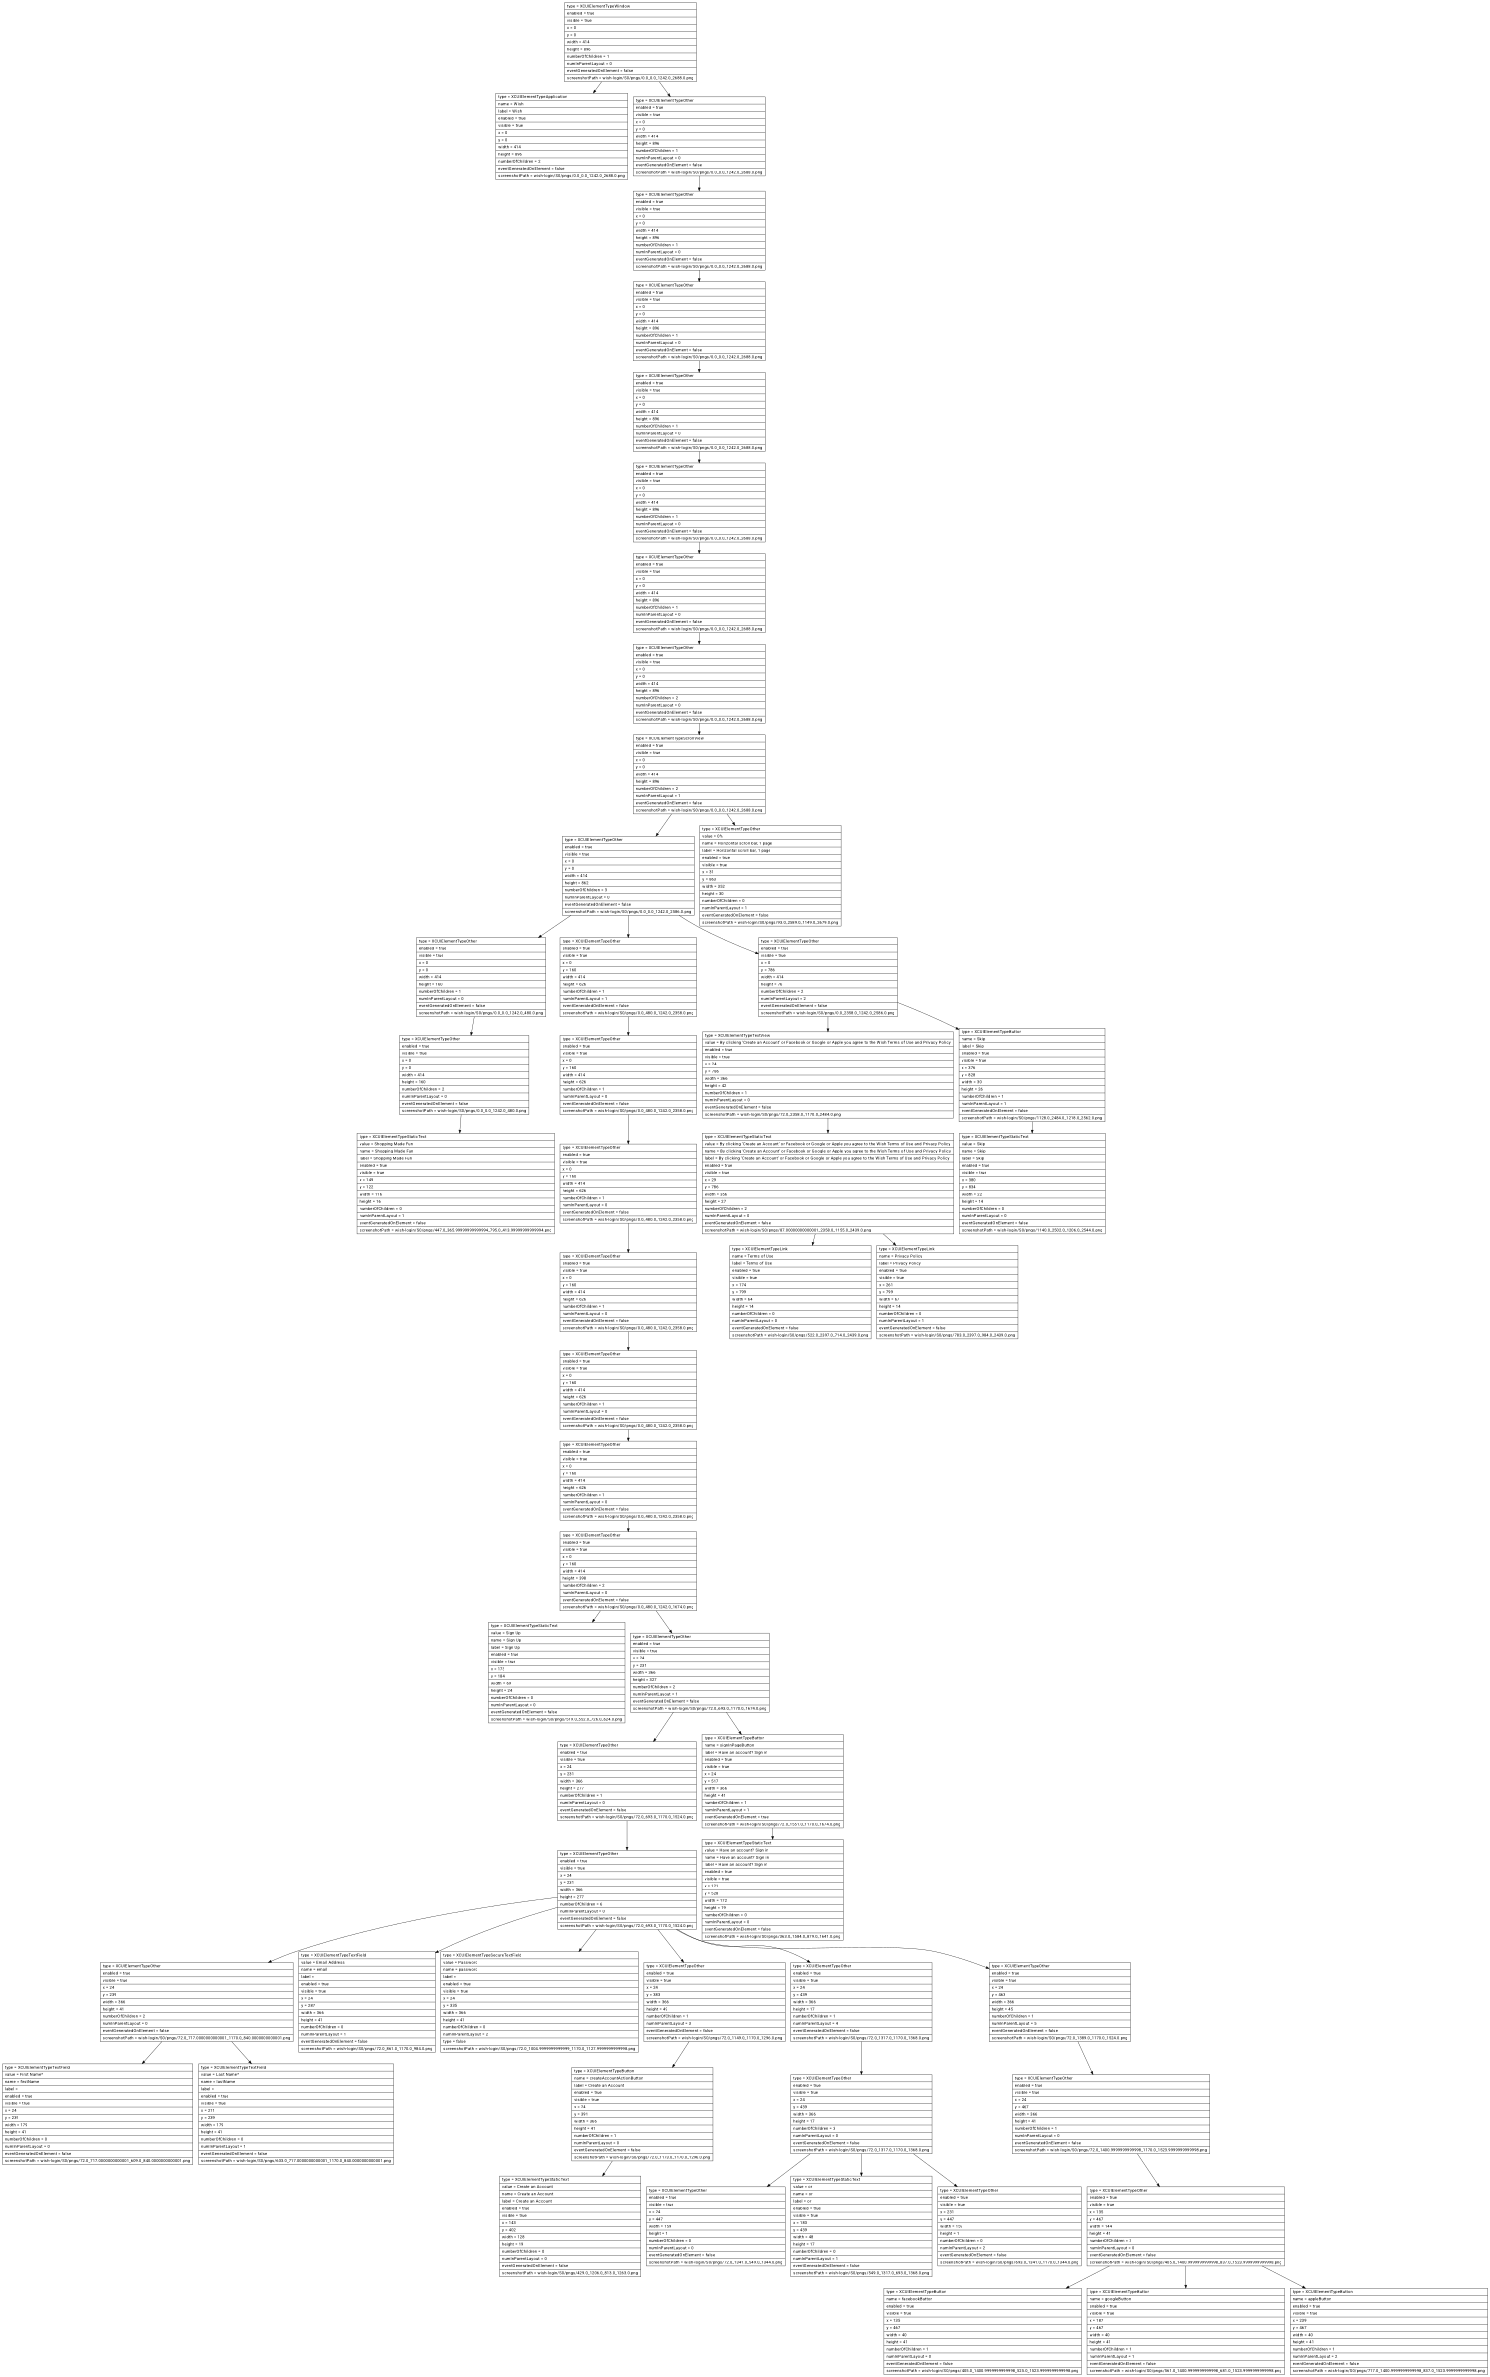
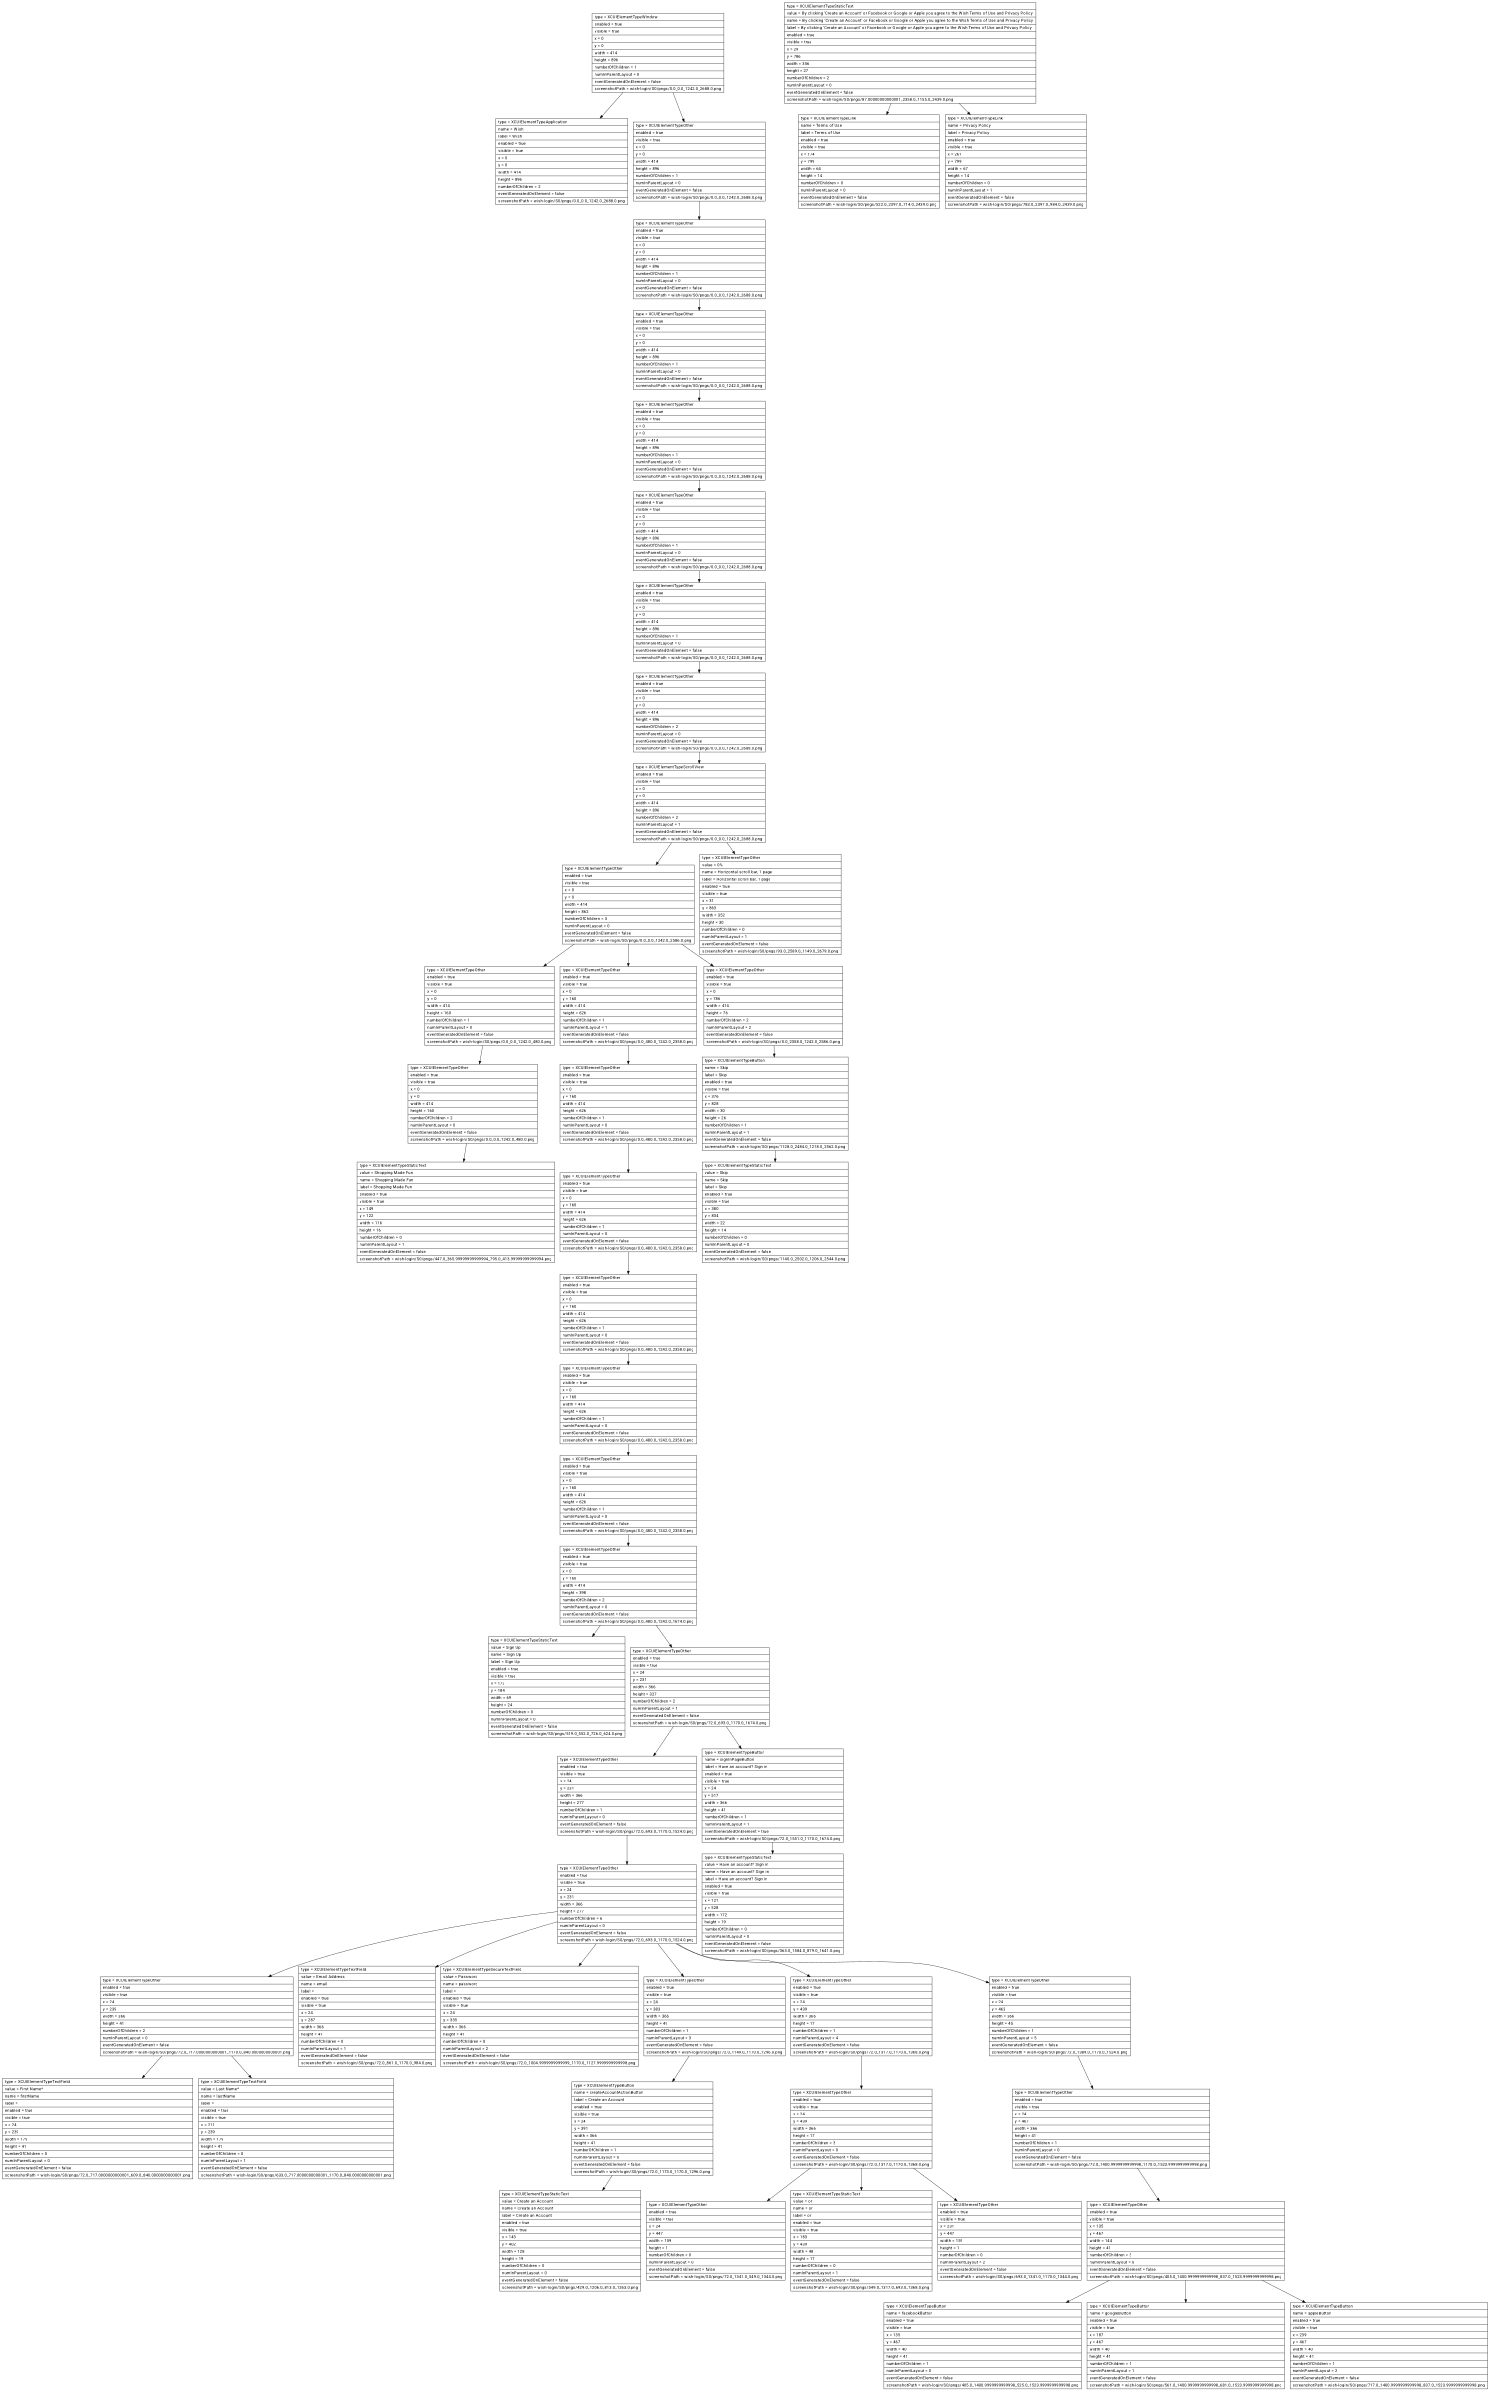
node "type = XCUIElementTypeTextView": removed
node "type = XCUIElementTypeSecureTextField": text "type = false" -> "eventGeneratedOnElement = false"
